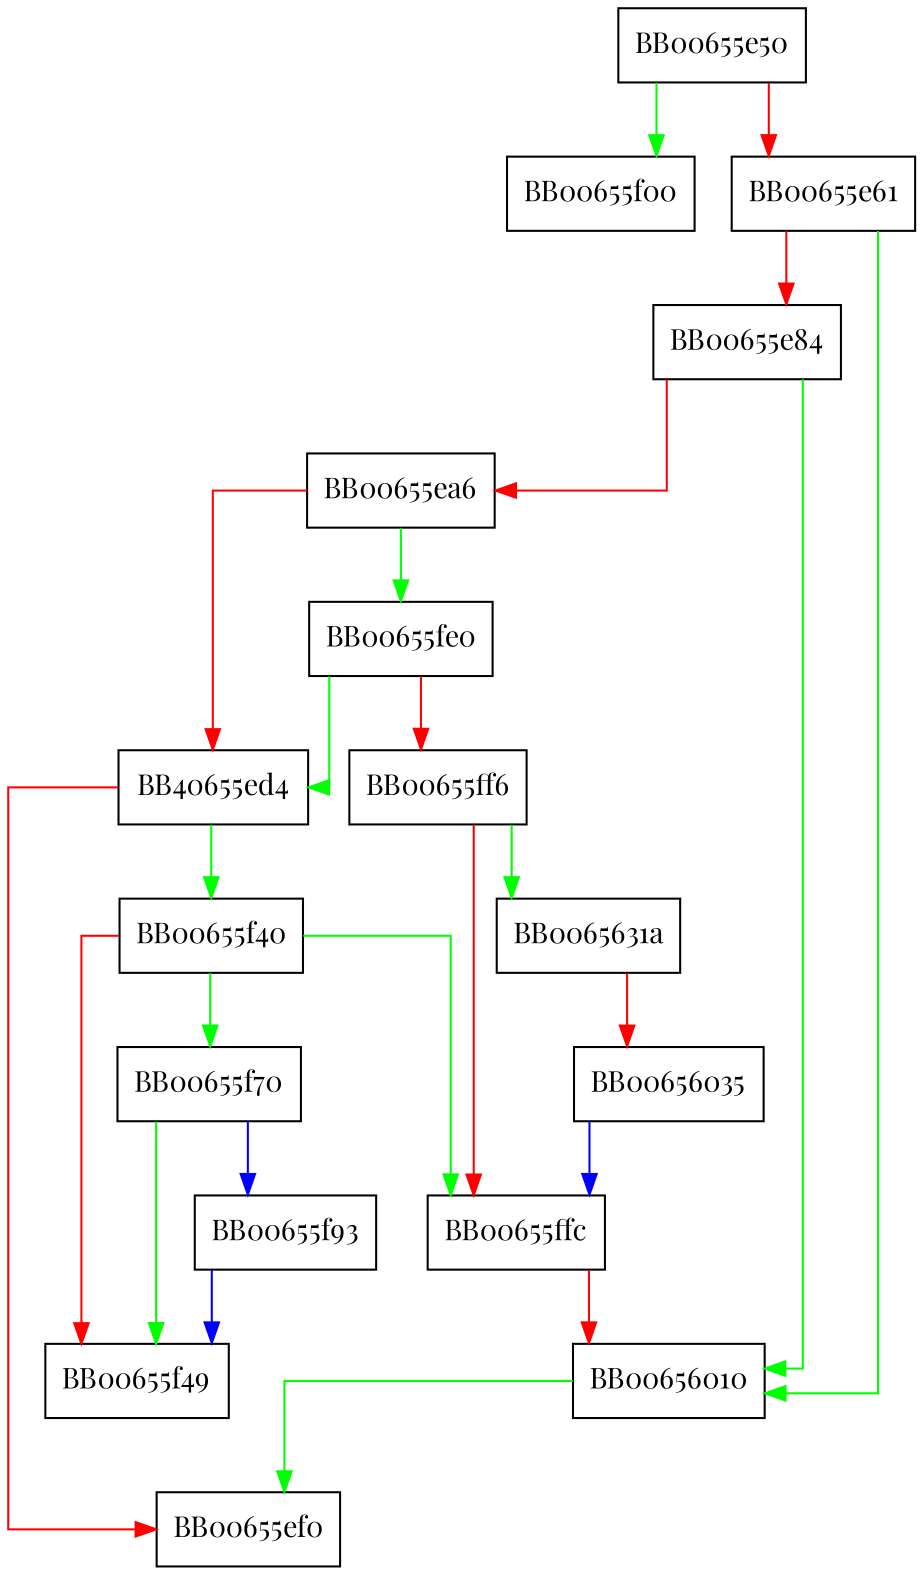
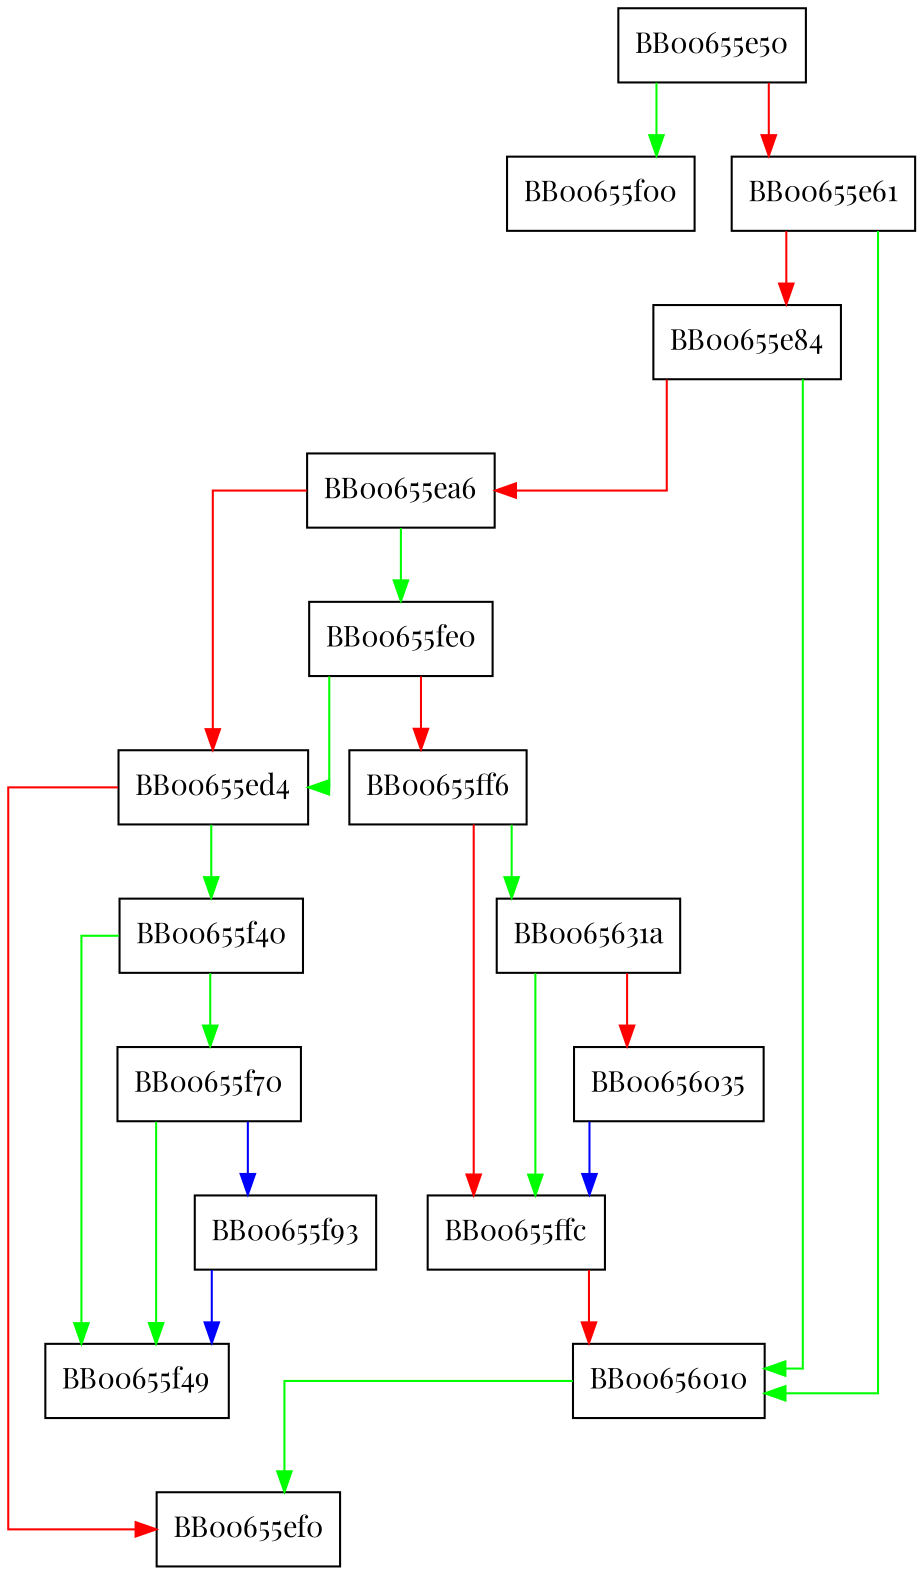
node "BB40655ed4": label "BB40655ed4" -> "BB00655ed4"
edge "BB00655f40" -> "BB00655ffc": now "BB0065631a" -> "BB00655ffc"
edge "BB00655f40" -> "BB00655f49": color red -> green
